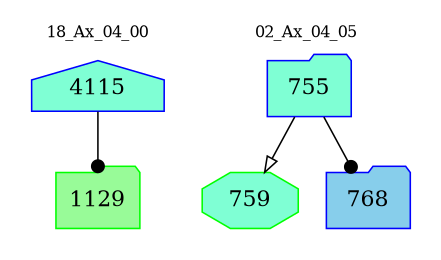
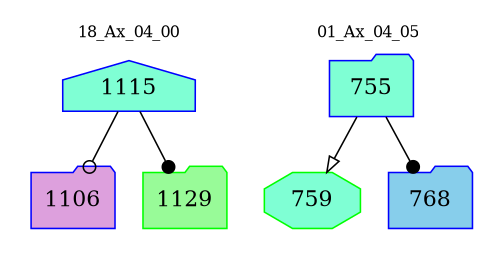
cluster "02_Ax_04_05": label "02_Ax_04_05" -> "01_Ax_04_05"
node "4115": label "4115" -> "1115"
node "1106": added
